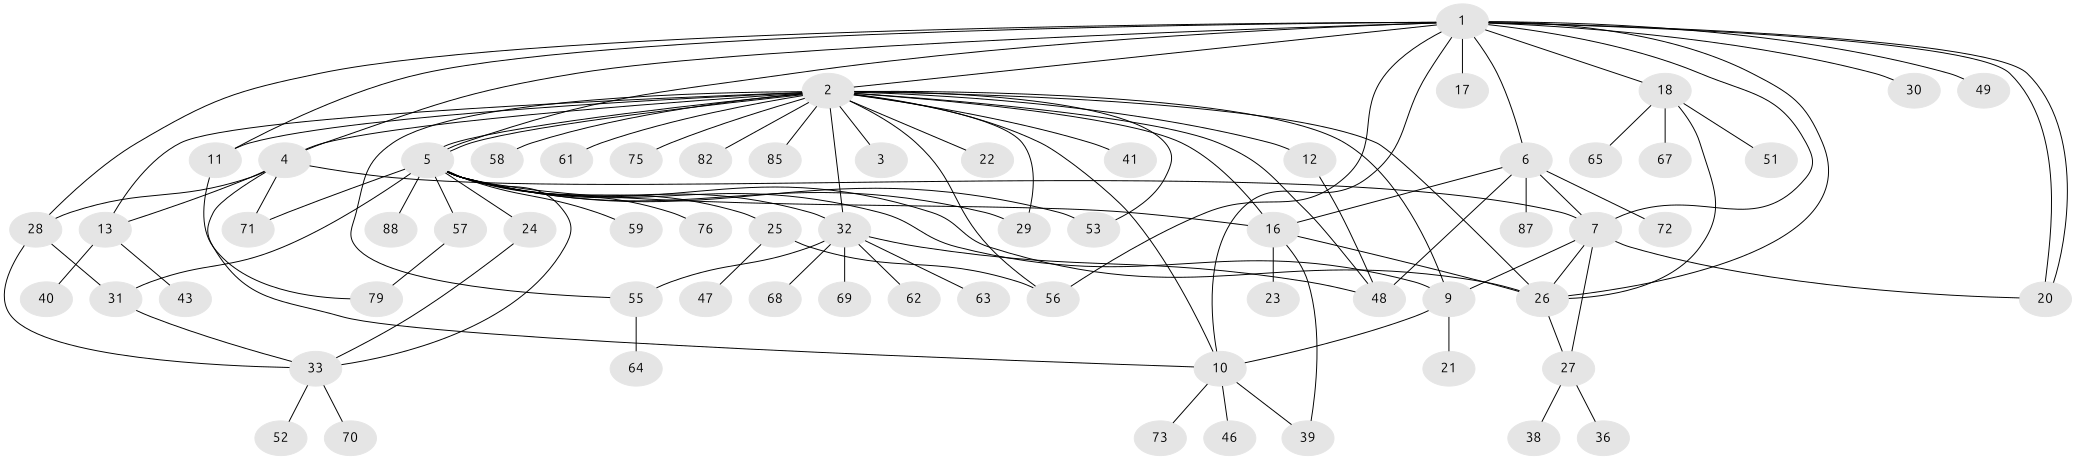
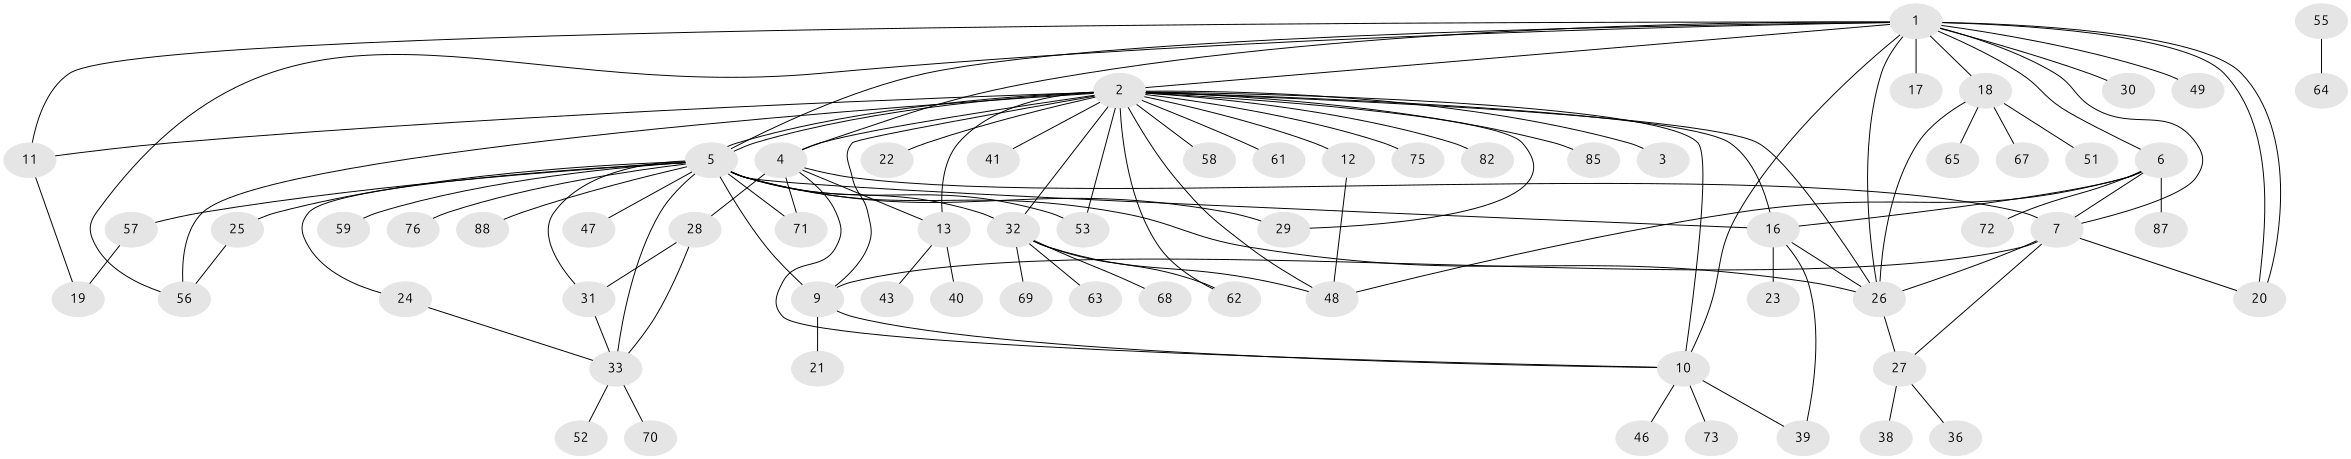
edge "1" -- "28": removed
edge "2" -- "55": now "2" -- "62"
edge "25" -- "47": now "5" -- "47"
edge "32" -- "55": removed
node "79": label "79" -> "19"
